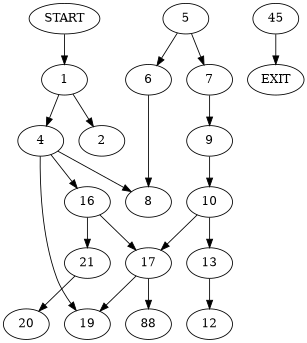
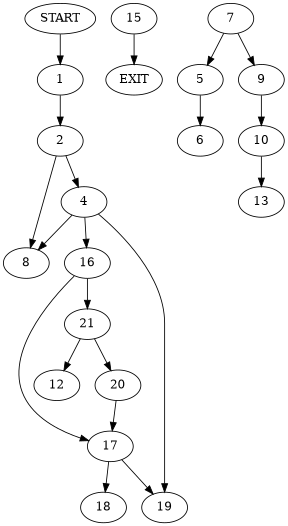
node "45": label "45" -> "15"
edge "5" -> "7": reversed
edge "1" -> "4": now "2" -> "4"
edge "6" -> "8": now "2" -> "8"
edge "10" -> "17": now "20" -> "17"
edge "13" -> "12": now "21" -> "12"
node "88": label "88" -> "18"
